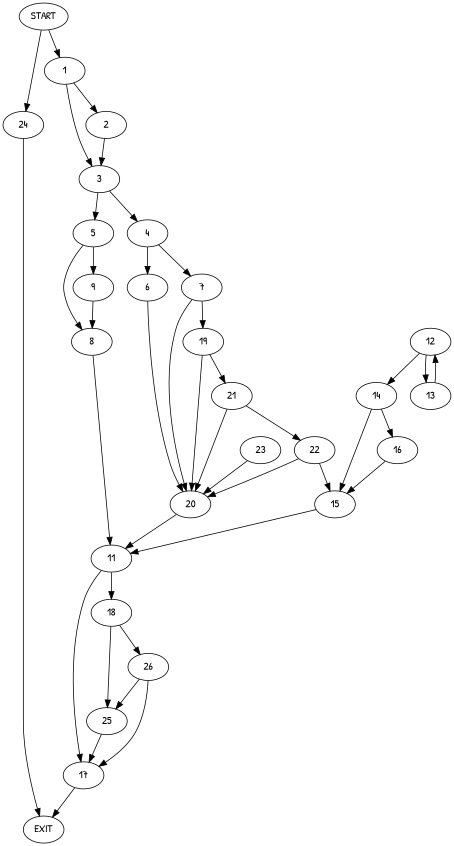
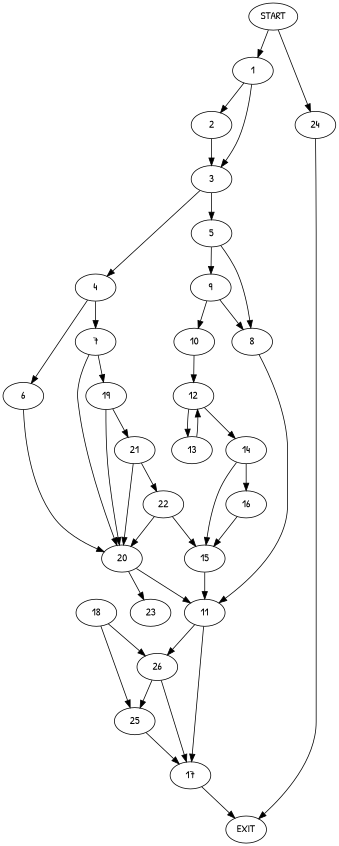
node "10": added
edge "23" -> "20": reversed
edge "11" -> "18": now "11" -> "26"
